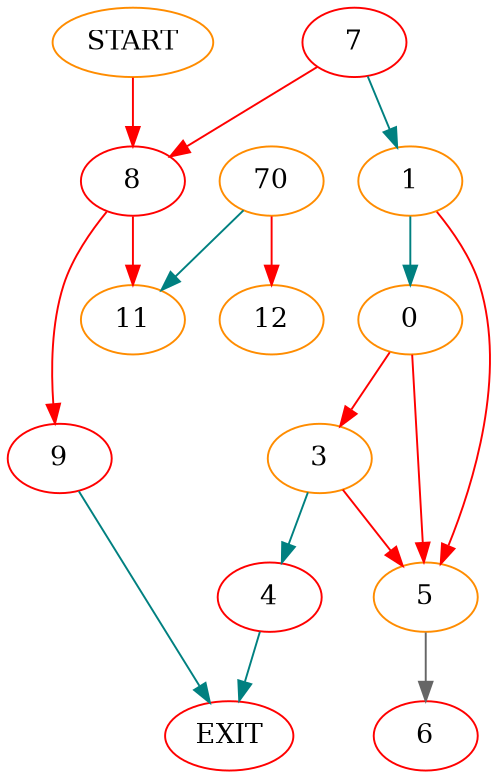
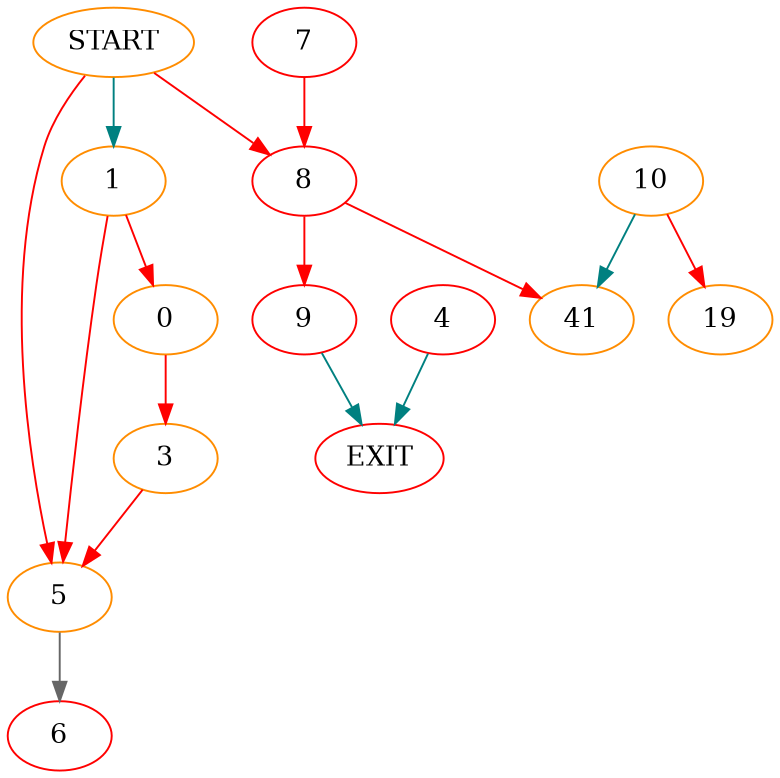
edge "7" -> "1": now "START" -> "1"
node "70": label "70" -> "10"
edge "1" -> "0": color teal -> red
node "11": label "11" -> "41"
node "12": label "12" -> "19"
edge "0" -> "5": now "START" -> "5"
edge "3" -> "4": removed
